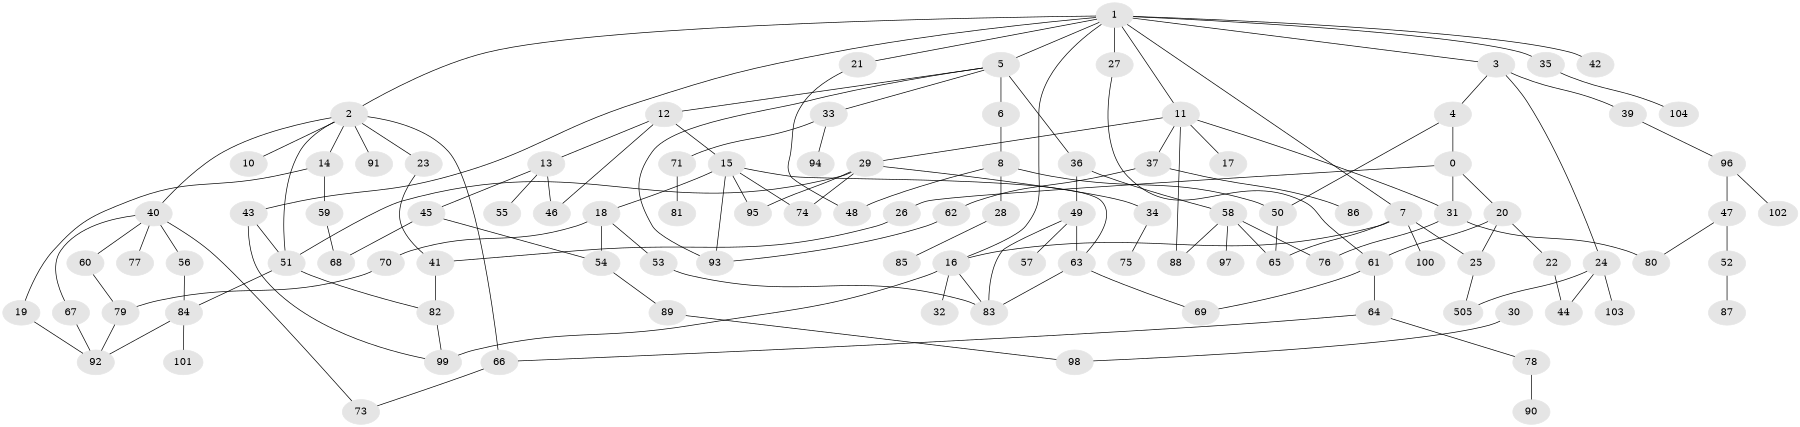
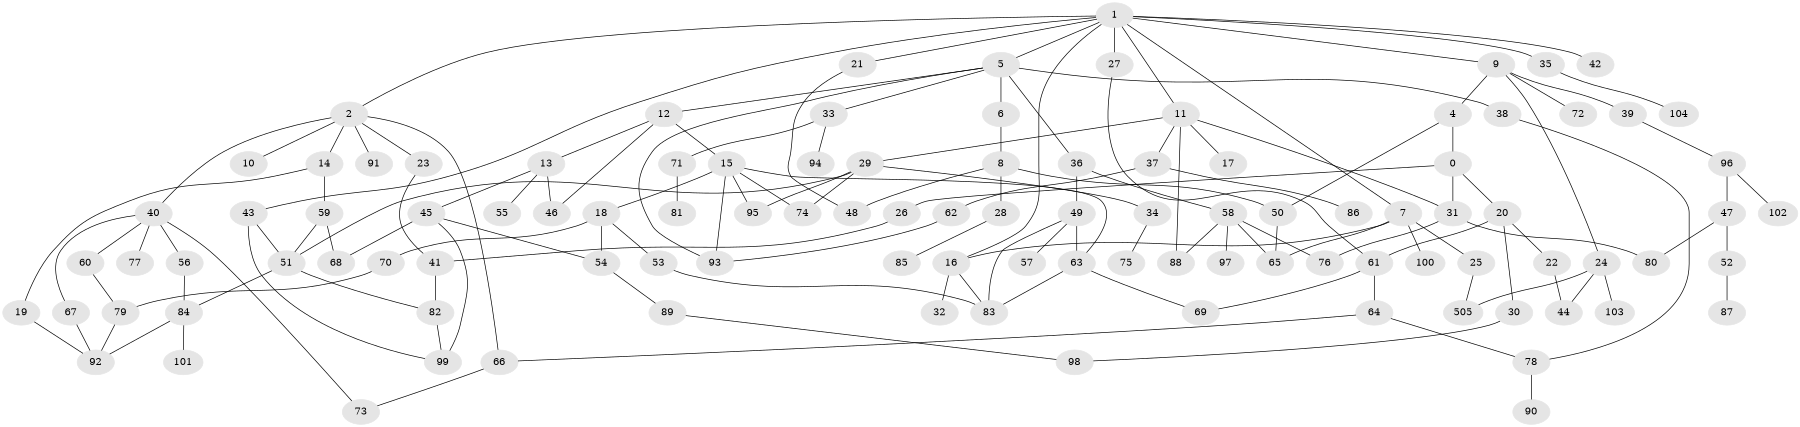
node "3": label "3" -> "9"
node "38": added
node "72": added
edge "2" -- "51": now "59" -- "51"
edge "20" -- "25": now "20" -- "30"
edge "16" -- "99": now "45" -- "99"
